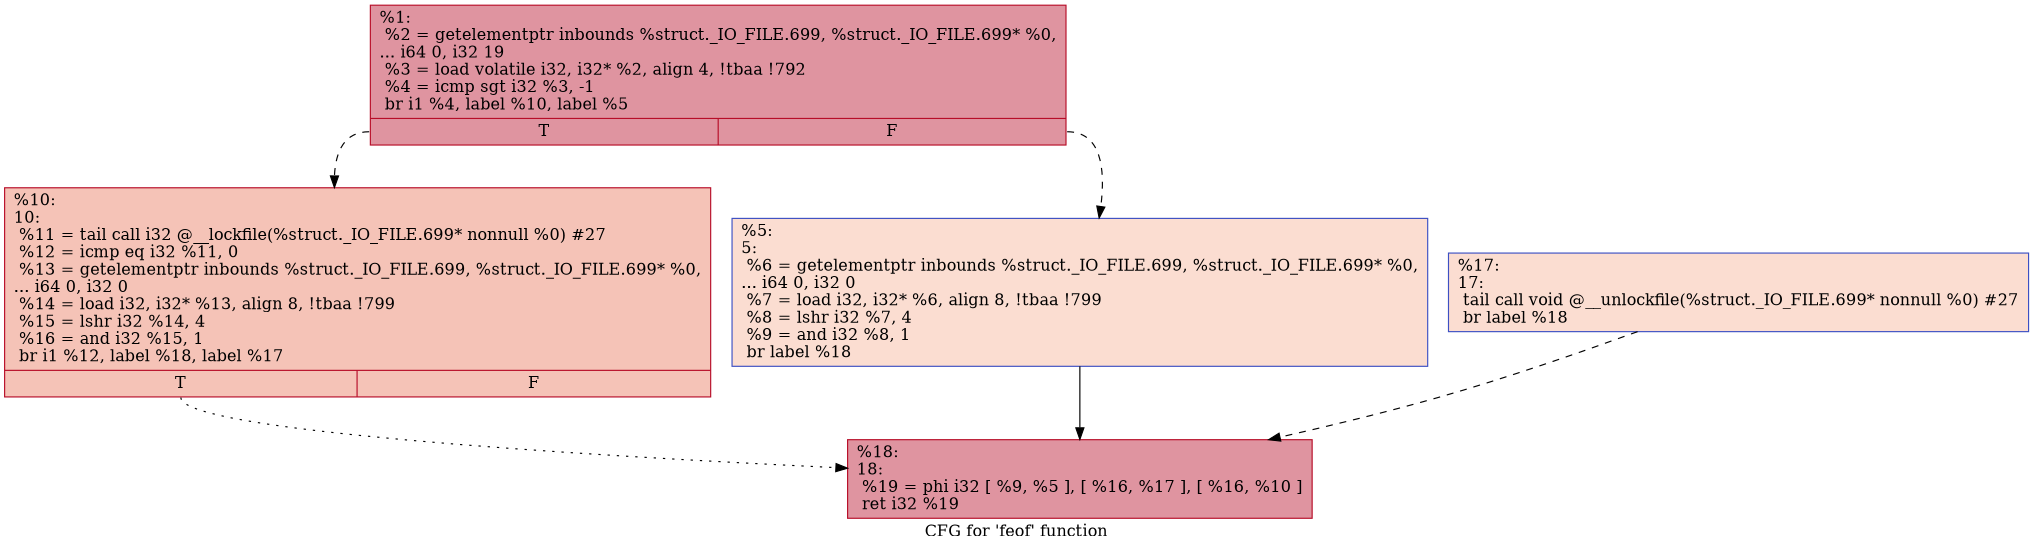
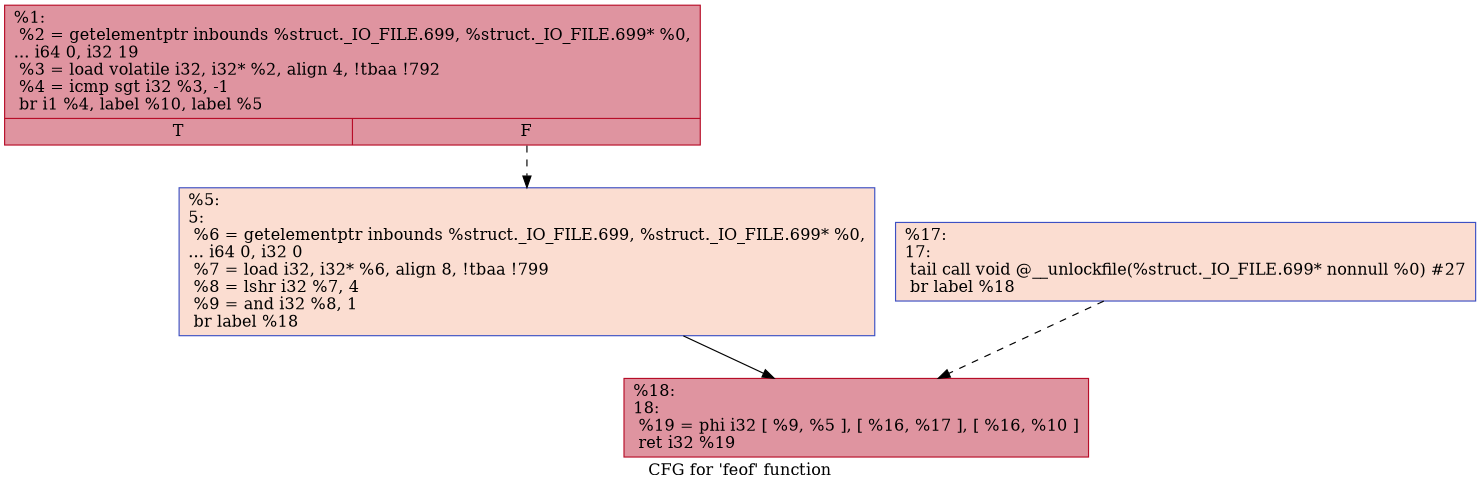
node "%10:": removed
